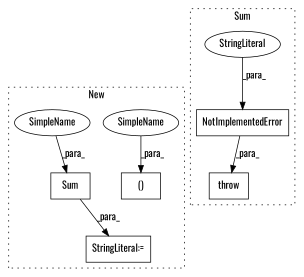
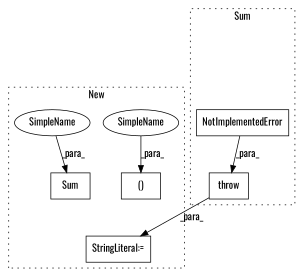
node "StringLiteral": removed
edge "Sum" -> "StringLiteral:=": now "throw" -> "StringLiteral:="
